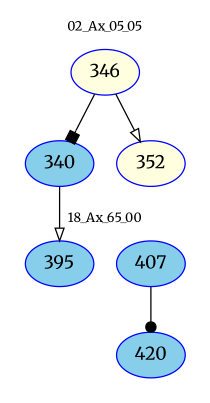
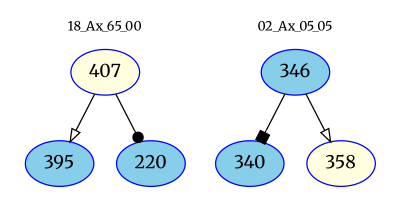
node "346": fillcolor lightyellow -> skyblue
node "352": label "352" -> "358"
edge "340" -> "395": now "407" -> "395"
node "407": fillcolor skyblue -> lightyellow
node "420": label "420" -> "220"
